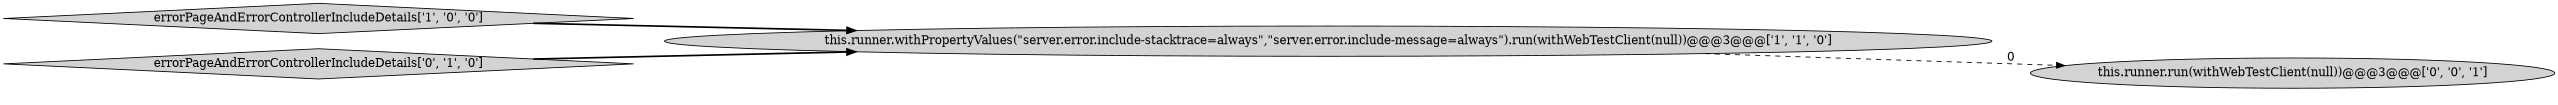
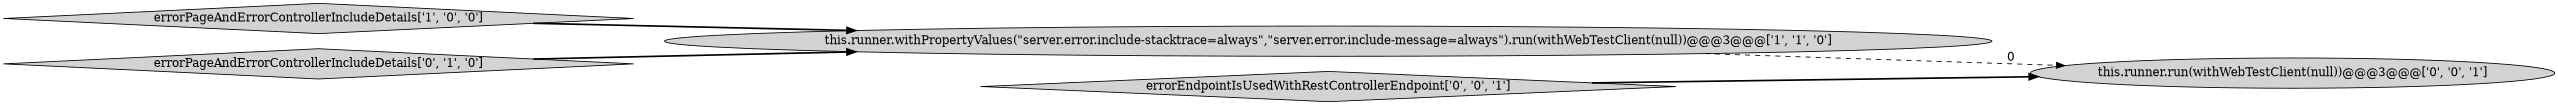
node "errorEndpointIsUsedWithRestControllerEndpoint['0', '0', '1']": added
